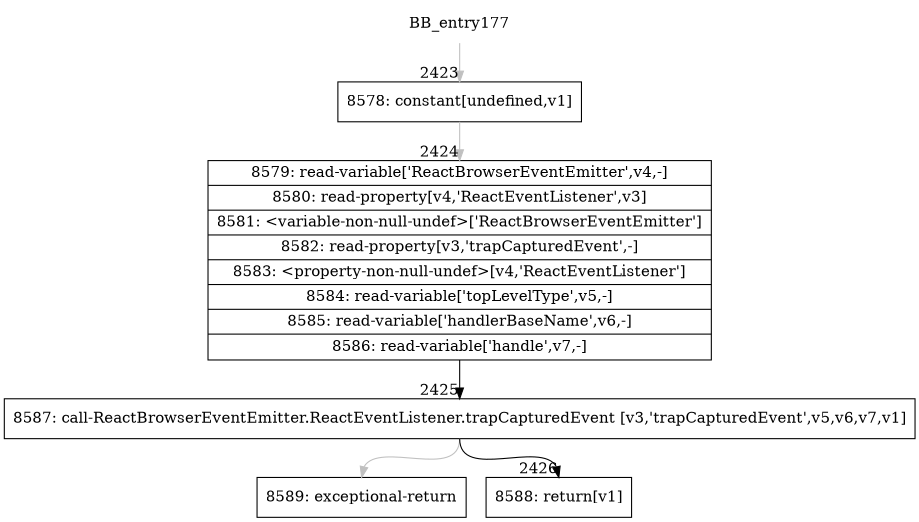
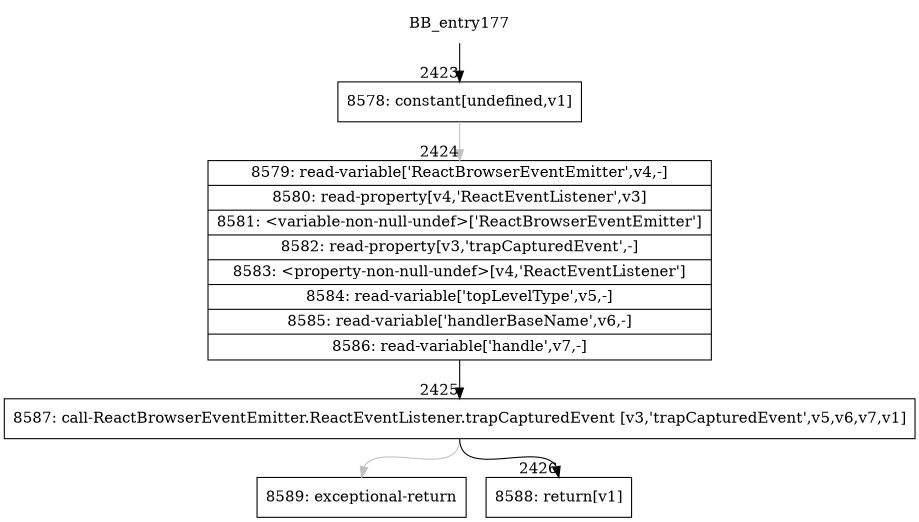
edge "BB_entry177" -> "8578: constant[undefined,v1]": color gray -> black
